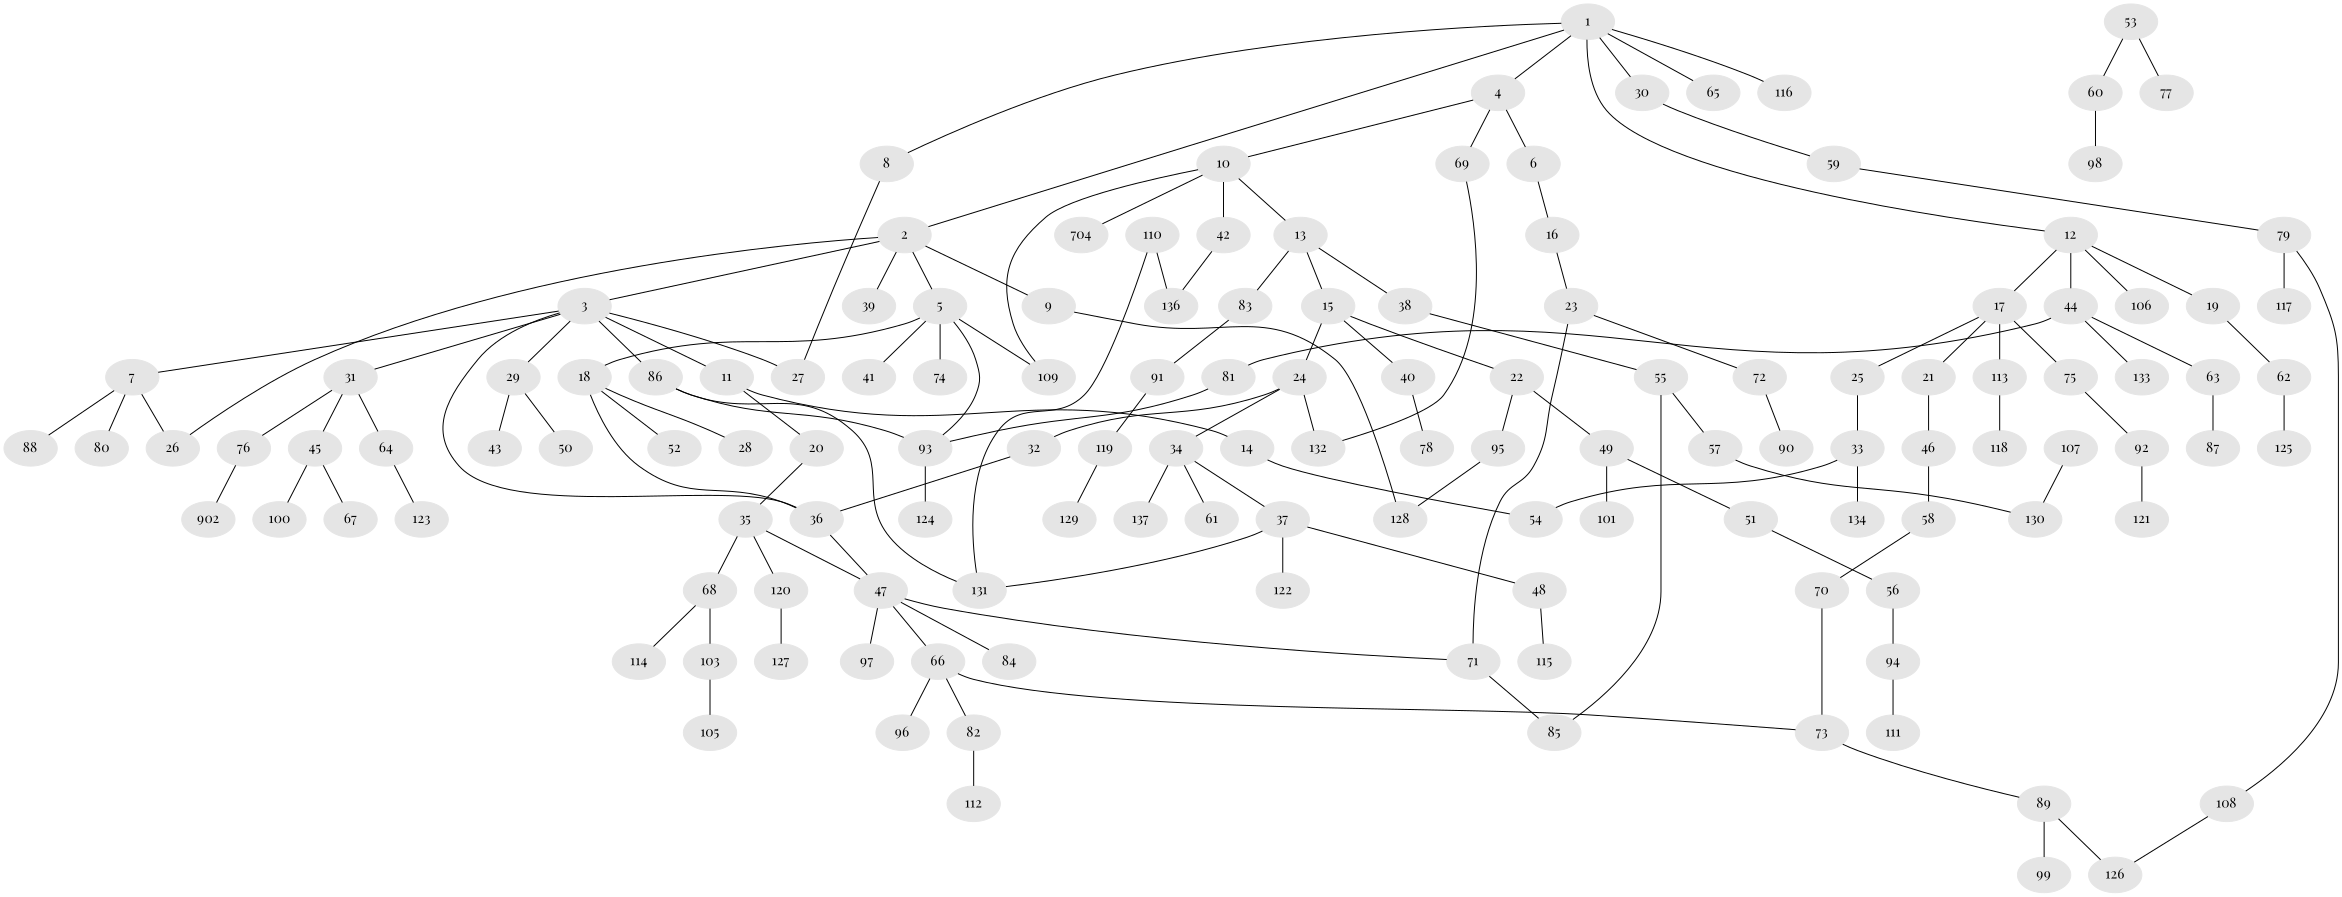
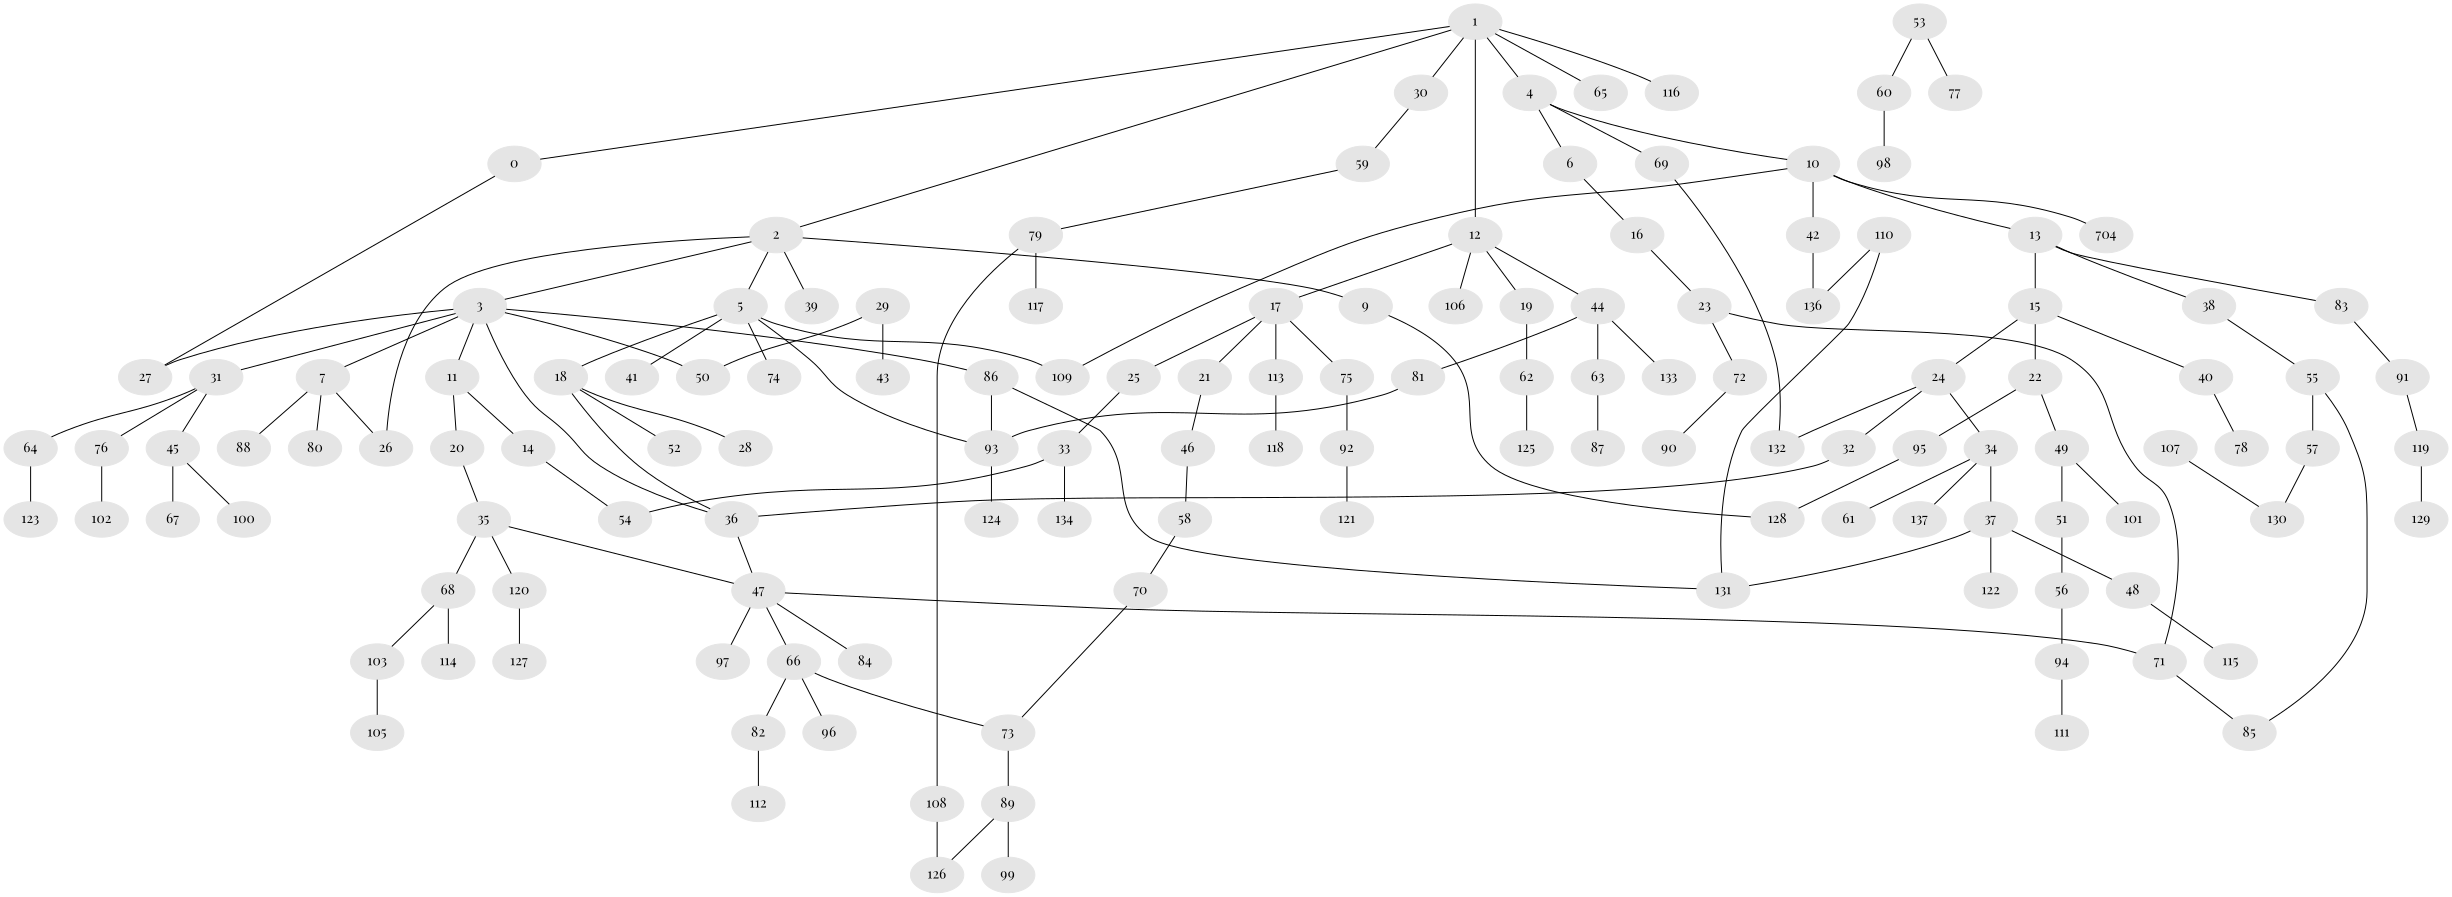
node "8": label "8" -> "0"
edge "3" -- "29": now "3" -- "50"
node "902": label "902" -> "102"
